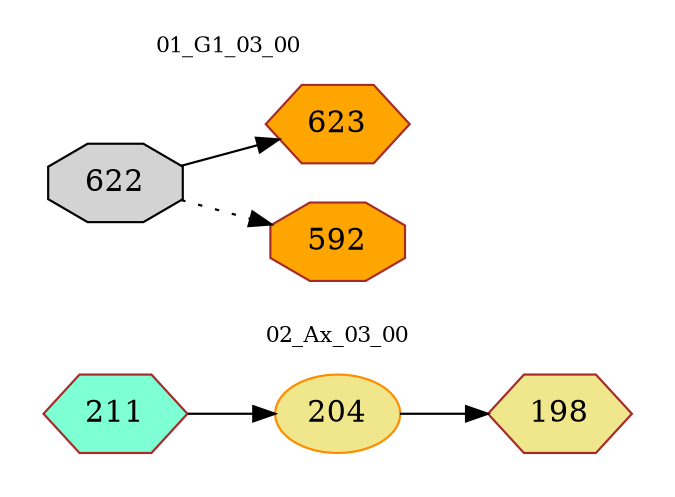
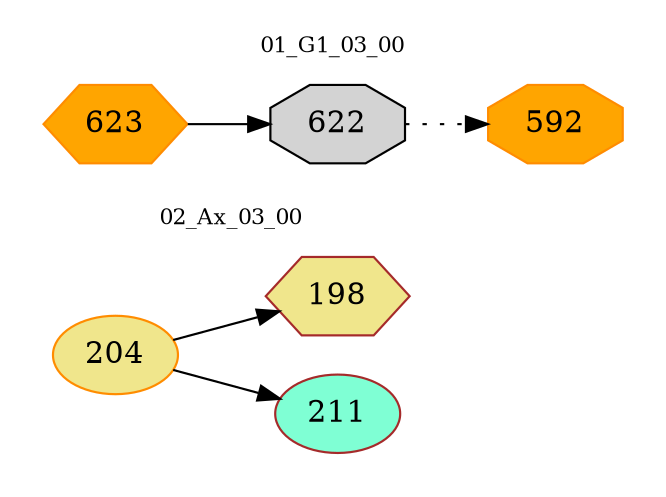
node "623": color brown -> darkorange
edge "622" -> "623": reversed
node "592": color brown -> darkorange
node "211": shape hexagon -> ellipse
edge "211" -> "204": reversed
